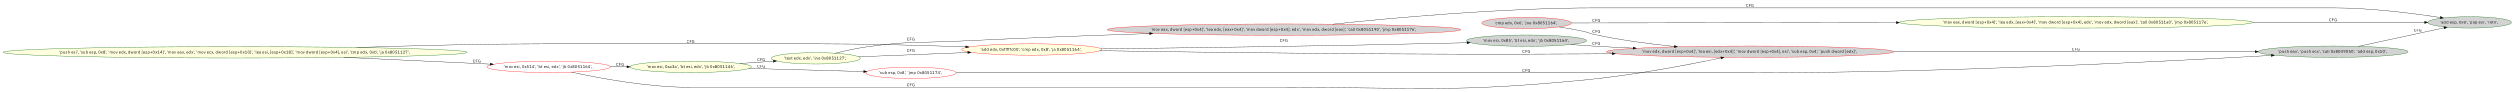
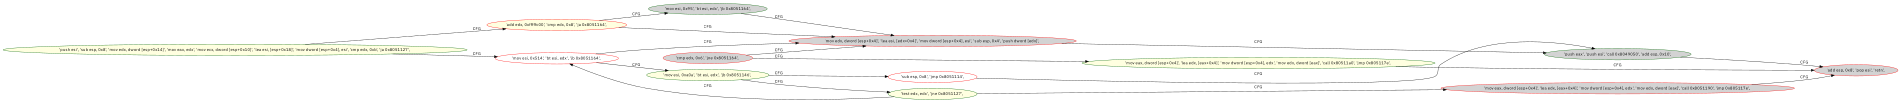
node "'add esp, 0x8', 'pop esi', 'retn',": color darkgreen -> red
node "'mov esi, 0x85', 'bt esi, edx', 'jb 0x8051164',": label "'mov esi, 0x85', 'bt esi, edx', 'jb 0x8051164'," -> "'mov esi, 0x95', 'bt esi, edx', 'jb 0x8051164',"
node "'push eax', 'push ecx', 'call 0x8049050', 'add esp, 0x10',": label "'push eax', 'push ecx', 'call 0x8049050', 'add esp, 0x10'," -> "'push eax', 'push esi', 'call 0x8049050', 'add esp, 0x10',"
edge "'test edx, edx', 'jne 0x8051127'," -> "'add edx, 0xfffffc00', 'cmp edx, 0x8', 'ja 0x8051164',": now "'test edx, edx', 'jne 0x8051127'," -> "'mov esi, 0x514', 'bt esi, edx', 'jb 0x8051164',"
node "'mov esi, 0xa3a', 'bt esi, edx', 'jb 0x8051146',": label "'mov esi, 0xa3a', 'bt esi, edx', 'jb 0x8051146'," -> "'mov esi, 0xa0a', 'bt esi, edx', 'jb 0x8051146',"
node "'sub esp, 0x8', 'jmp 0x8051174',": label "'sub esp, 0x8', 'jmp 0x8051174'," -> "'sub esp, 0x8', 'jmp 0x8051114',"
